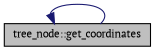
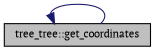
node "tree_node::get_coordinates": label "tree_node::get_coordinates" -> "tree_tree::get_coordinates"
